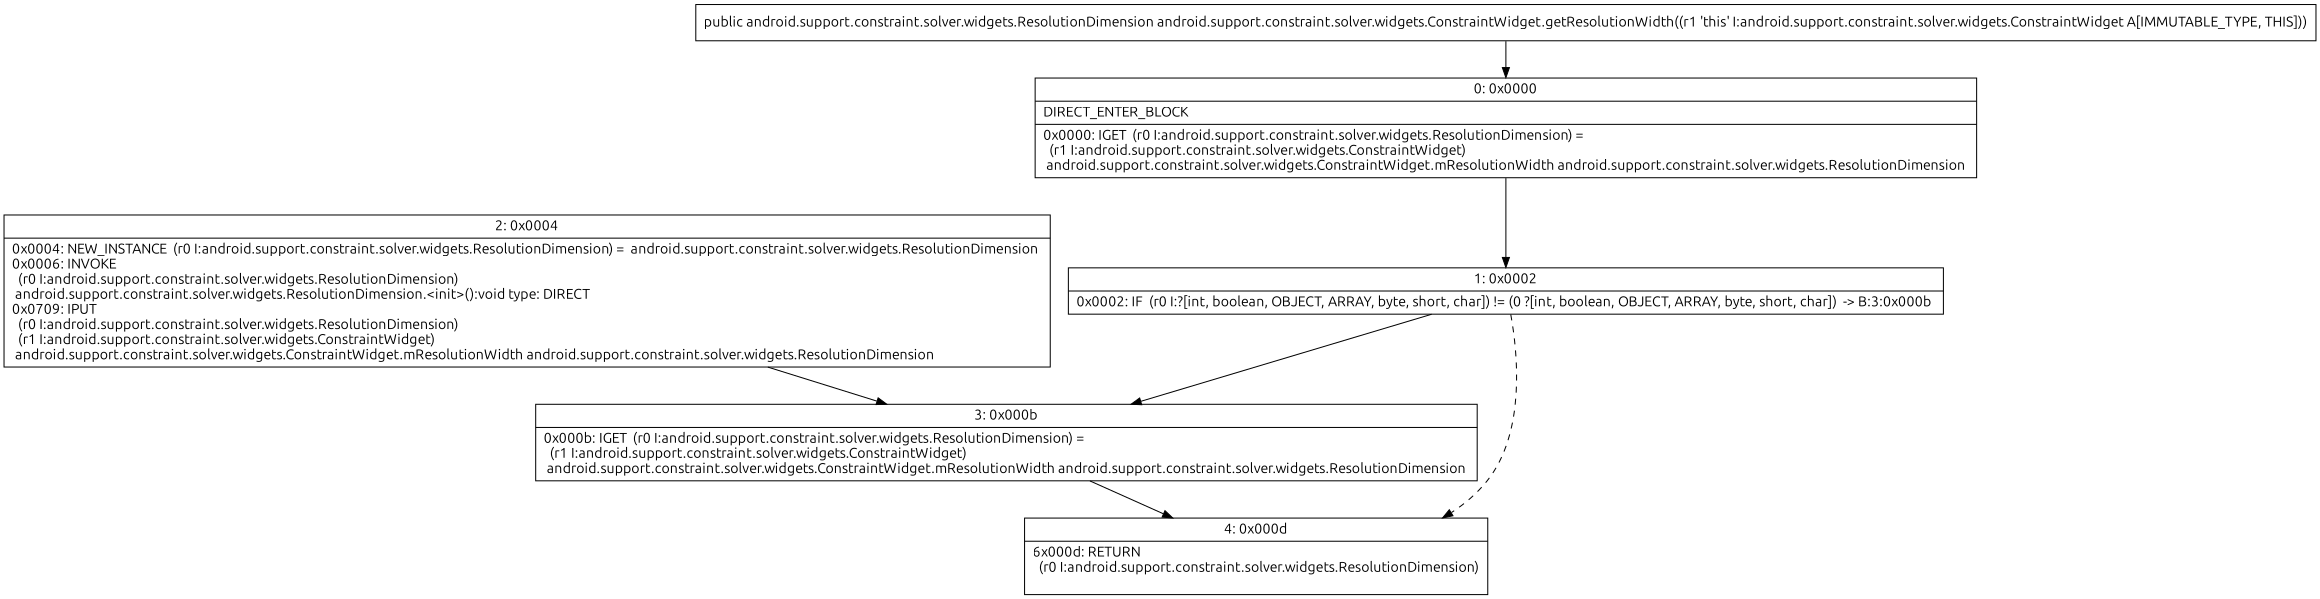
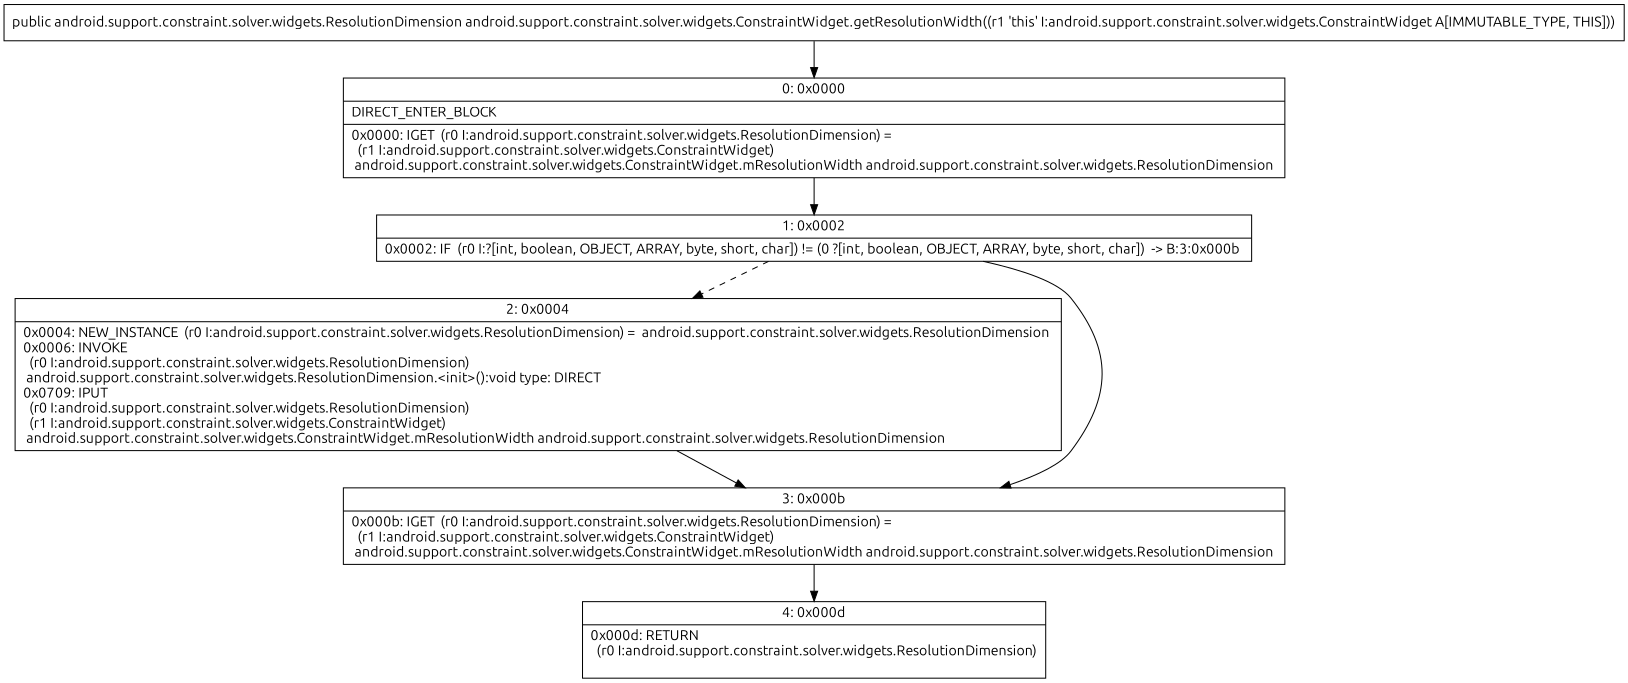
edge "1: 0x0002" -> "4: 0x000d": now "1: 0x0002" -> "2: 0x0004"
node "4: 0x000d": text "6x000d: RETURN" -> "0x000d: RETURN"
